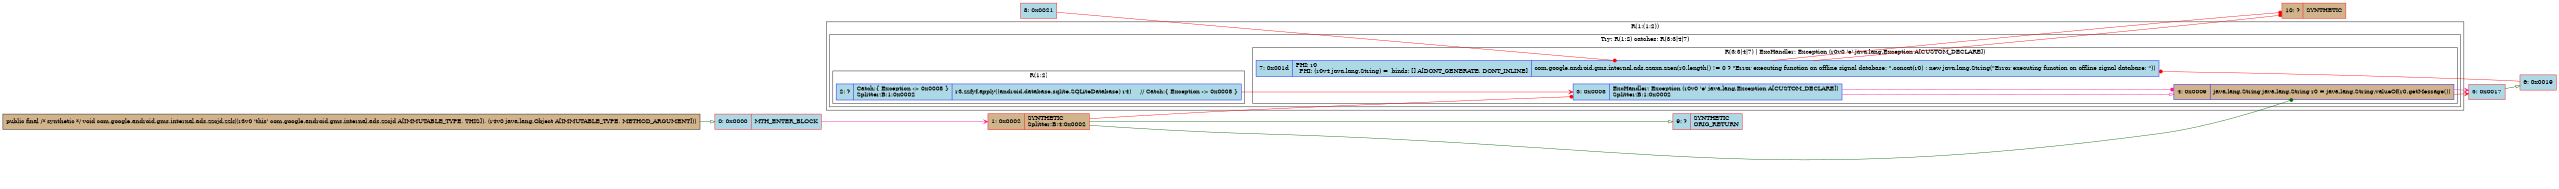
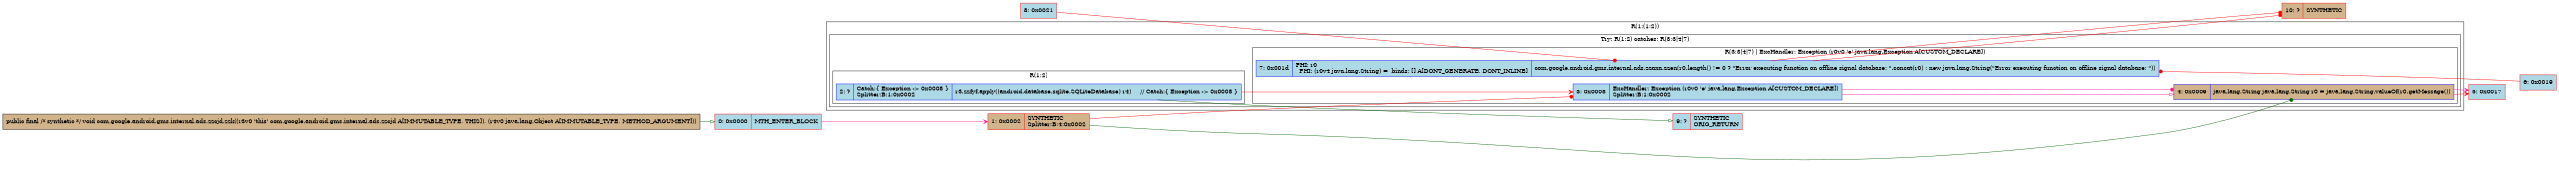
edge "5: 0x0017" -> "6: 0x0019": removed
edge "1: 0x0002" -> "9: ?": now "2: ?" -> "9: ?"
